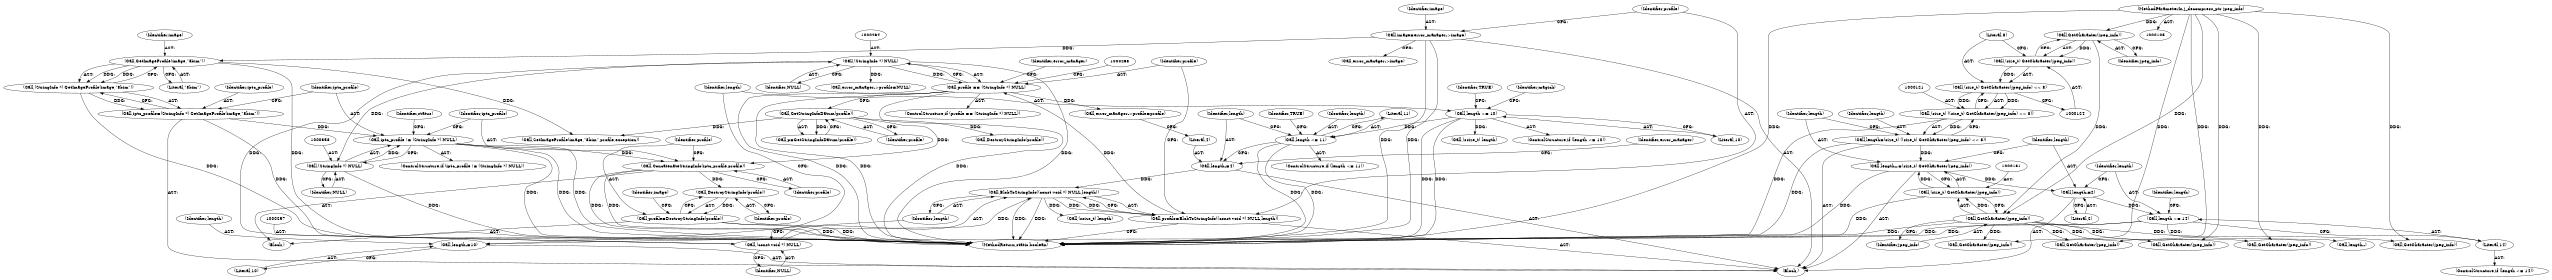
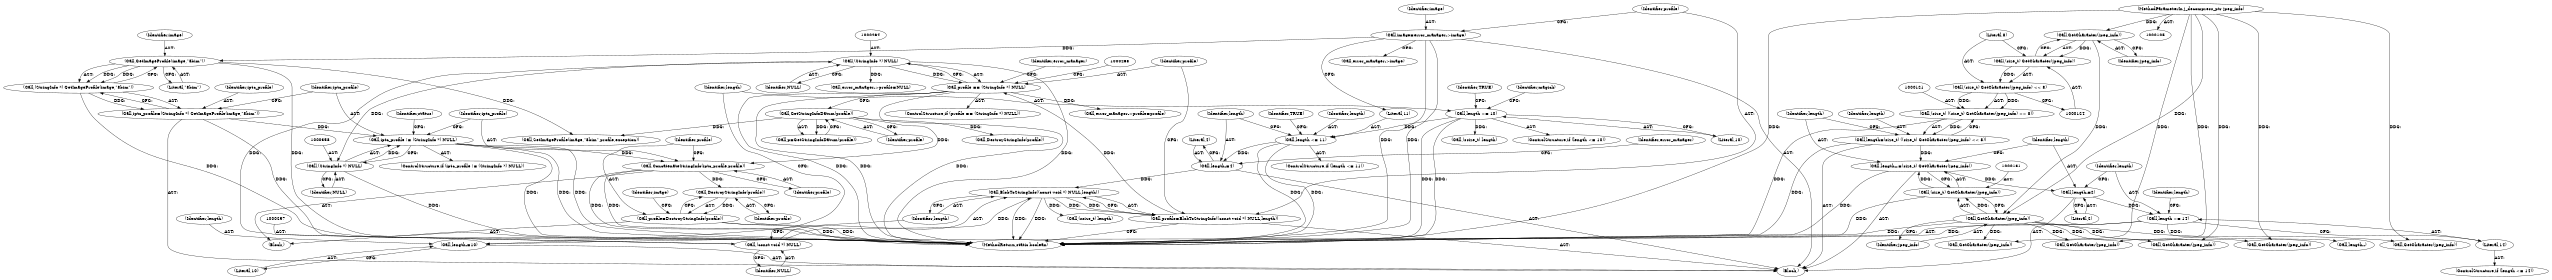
edge "(Call,(size_t) ((size_t) GetCharacter(jpeg_info) << 8))" -> "(Call,(size_t) GetCharacter(jpeg_info) << 8)": removed, label "CFG:"
edge "(Call,length <= 11)" -> "(Literal,11)": now "(Call,image=error_manager->image)" -> "(Literal,11)"
edge "(Call,error_manager->profile=profile)" -> "(Literal,4)": now "(Call,length-=4)" -> "(Literal,4)"
edge "(Call,length <= 11)" -> "(Call,length-=4)": label "CFG: " -> "DDG: "
edge "(Call,length <= 14)" -> "(Call,length-=10)": label "DDG: " -> "AST: "
